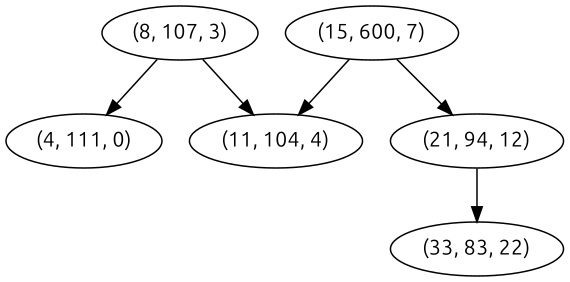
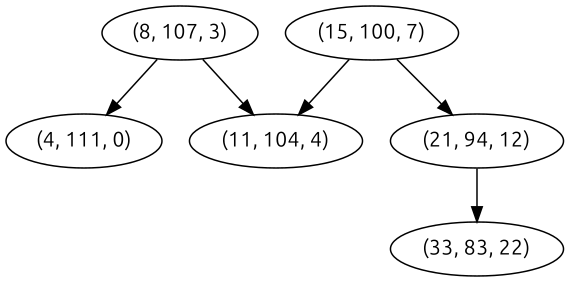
node "(15, 600, 7)": label "(15, 600, 7)" -> "(15, 100, 7)"
